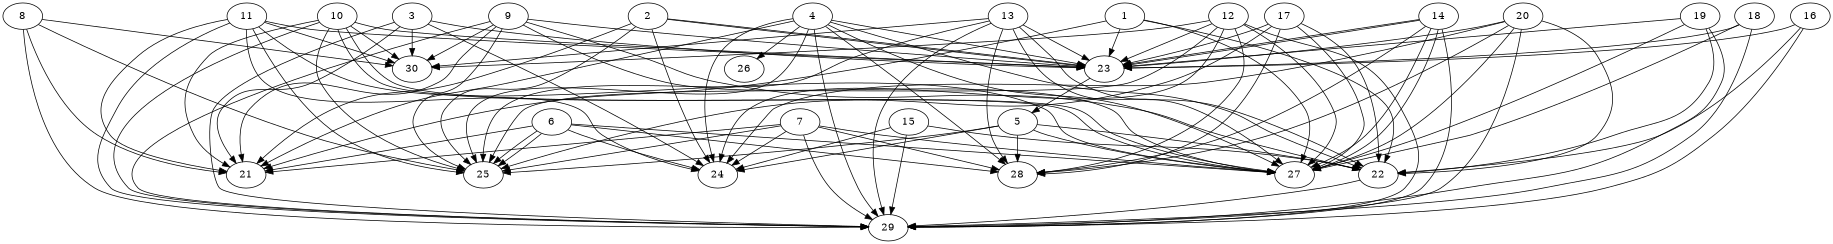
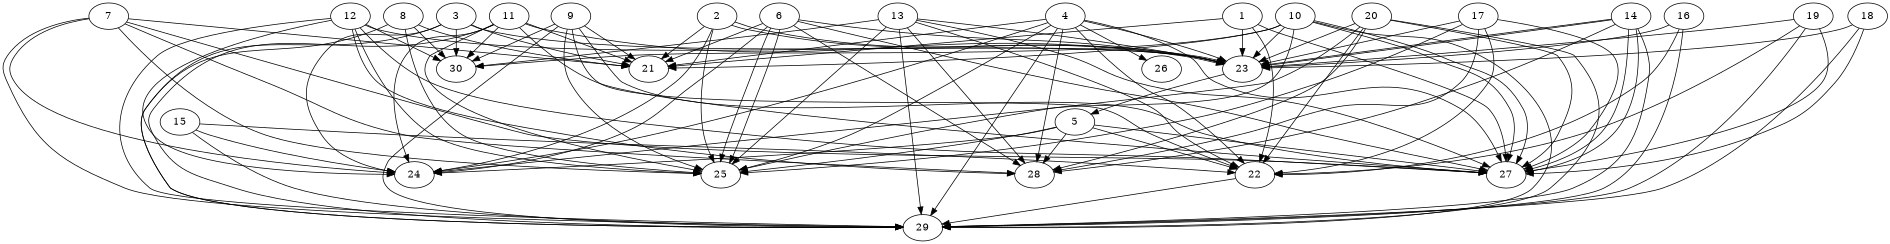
edge "9" -> "23": now "6" -> "23"
